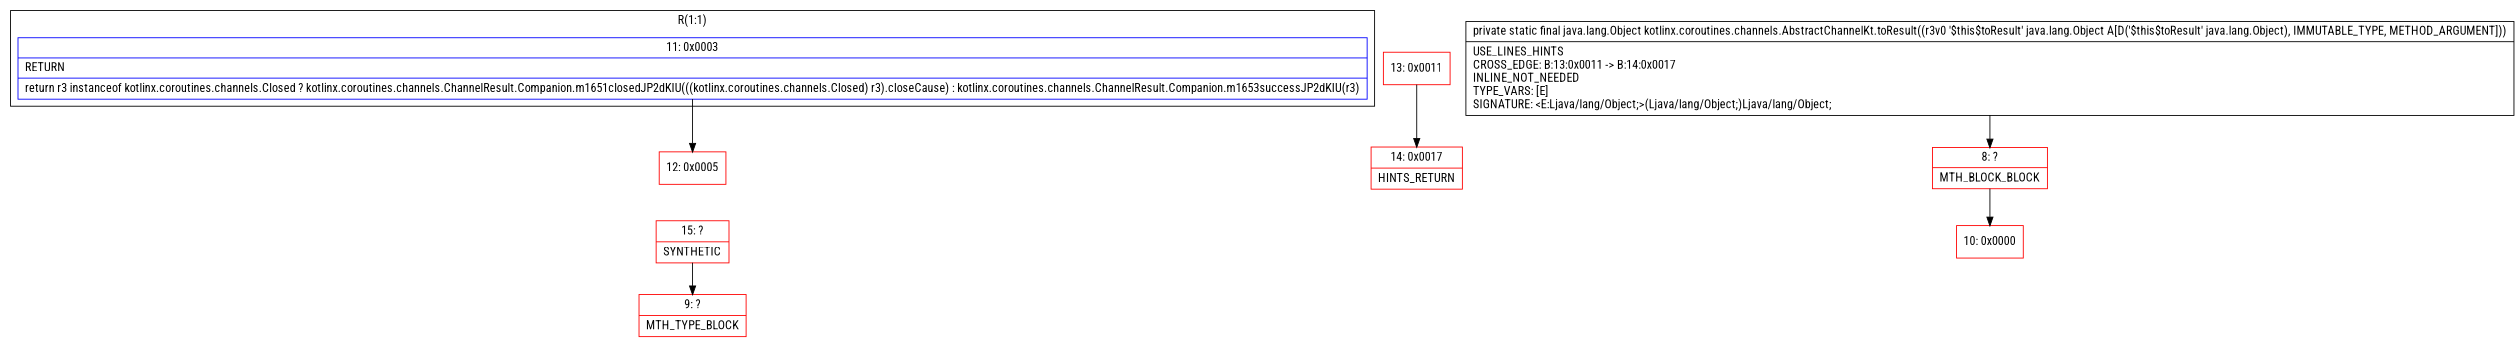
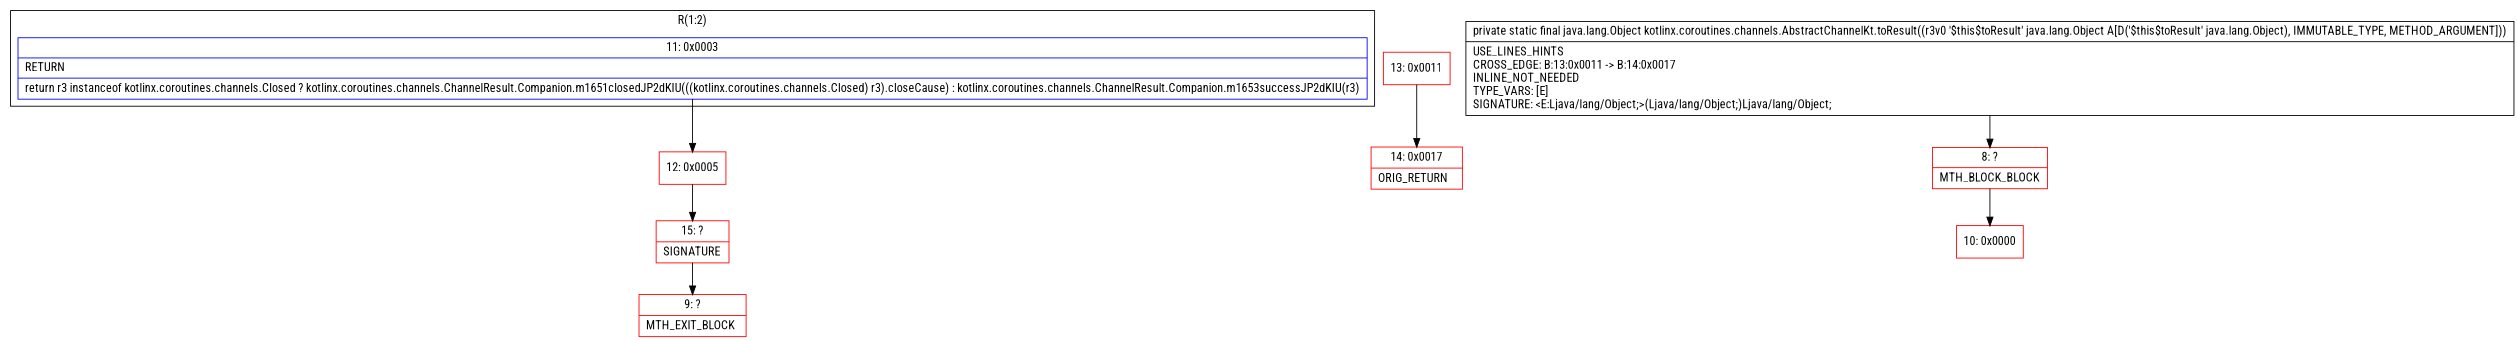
cluster "R(1:1)": label "R(1:1)" -> "R(1:2)"
node "14: 0x0017": text "HINTS_RETURN" -> "ORIG_RETURN"
edge "12: 0x0005" -> "15: ?": added
node "15: ?": text "SYNTHETIC" -> "SIGNATURE"
node "9: ?": text "MTH_TYPE_BLOCK" -> "MTH_EXIT_BLOCK"
